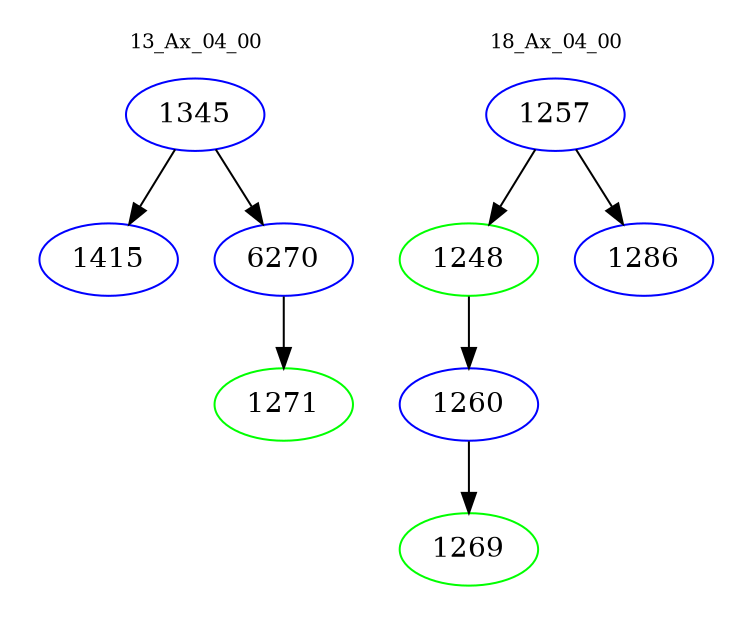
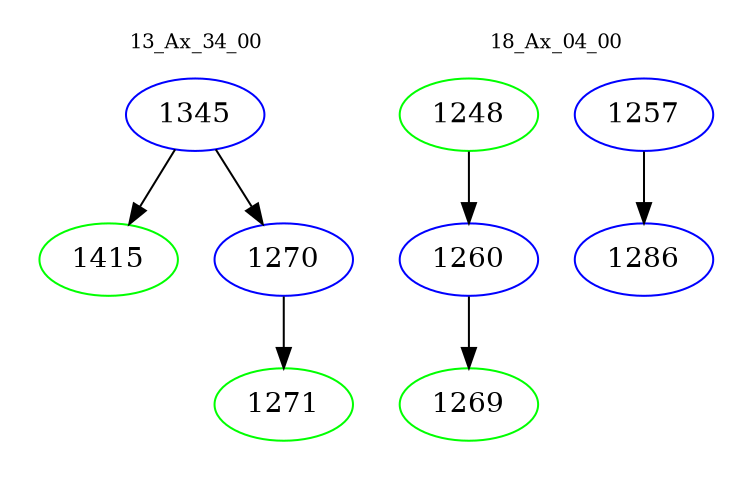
cluster "13_Ax_04_00": label "13_Ax_04_00" -> "13_Ax_34_00"
edge "1257" -> "1248": removed
node "1415": color blue -> green
node "6270": label "6270" -> "1270"
